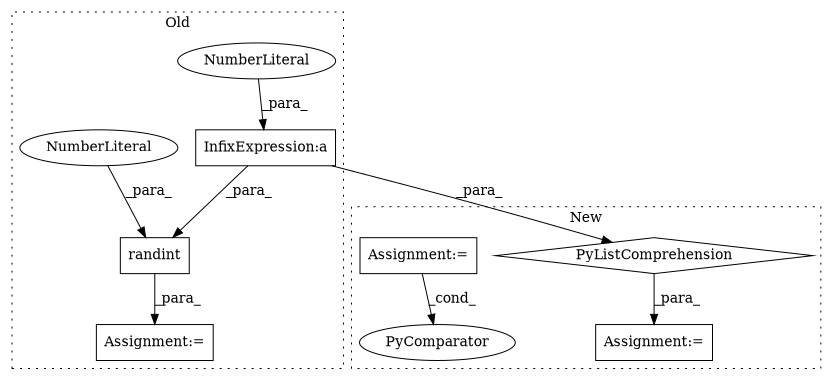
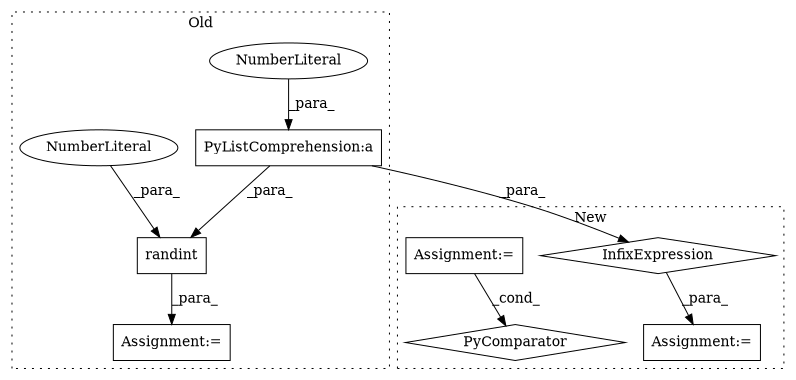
node "InfixExpression:a": label "InfixExpression:a" -> "PyListComprehension:a"
node "PyListComprehension": label "PyListComprehension" -> "InfixExpression"
node "PyComparator": shape ellipse -> diamond
